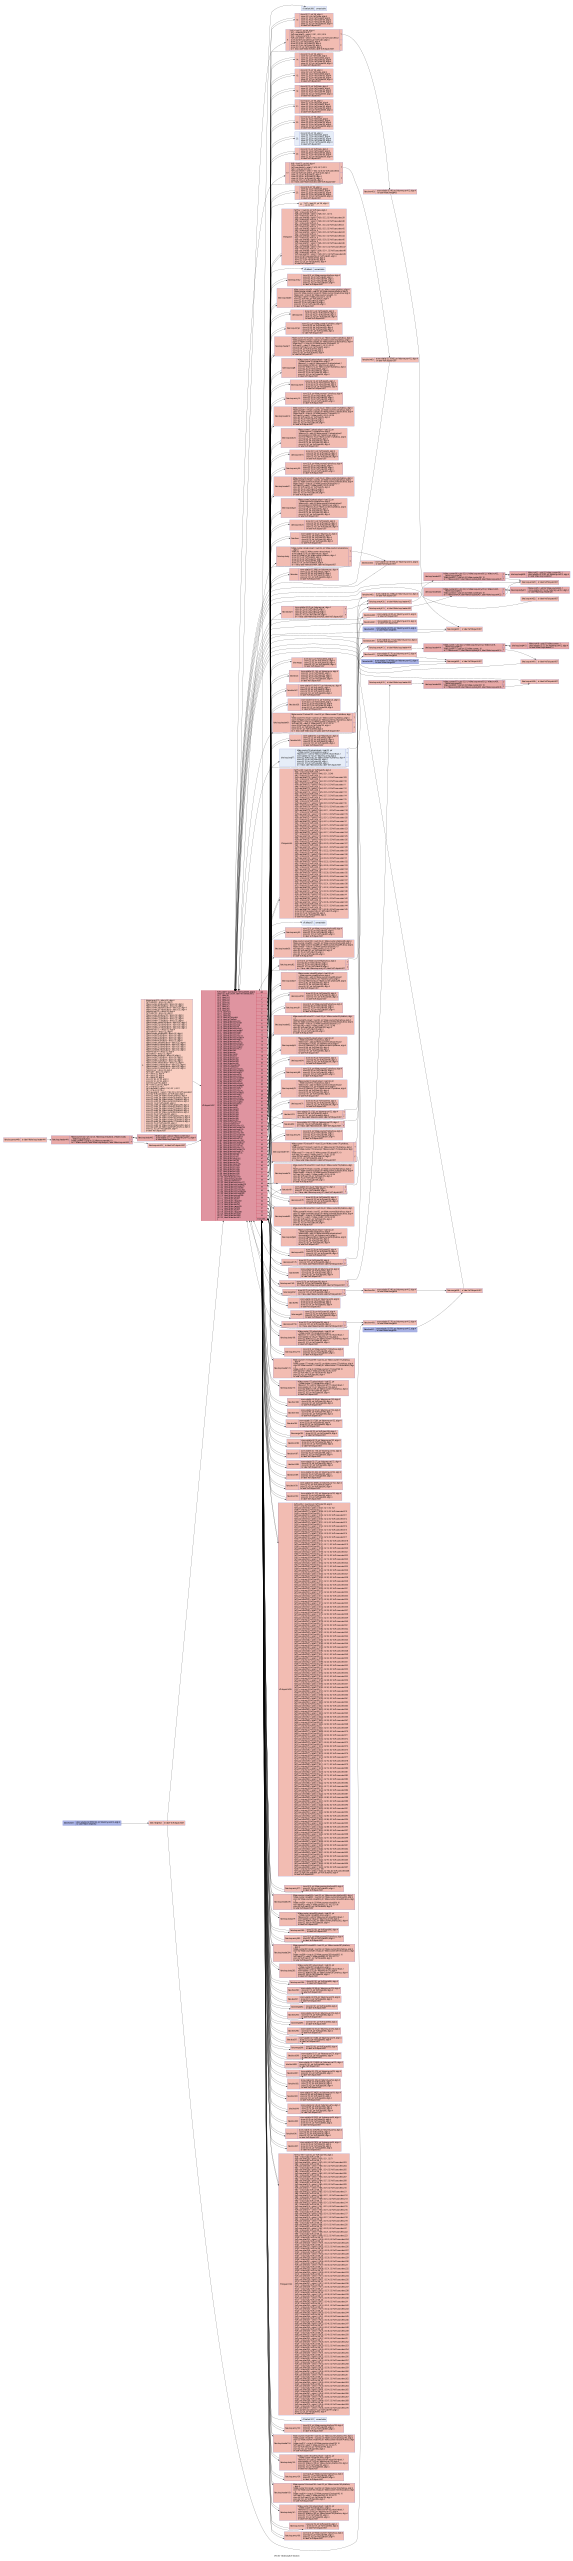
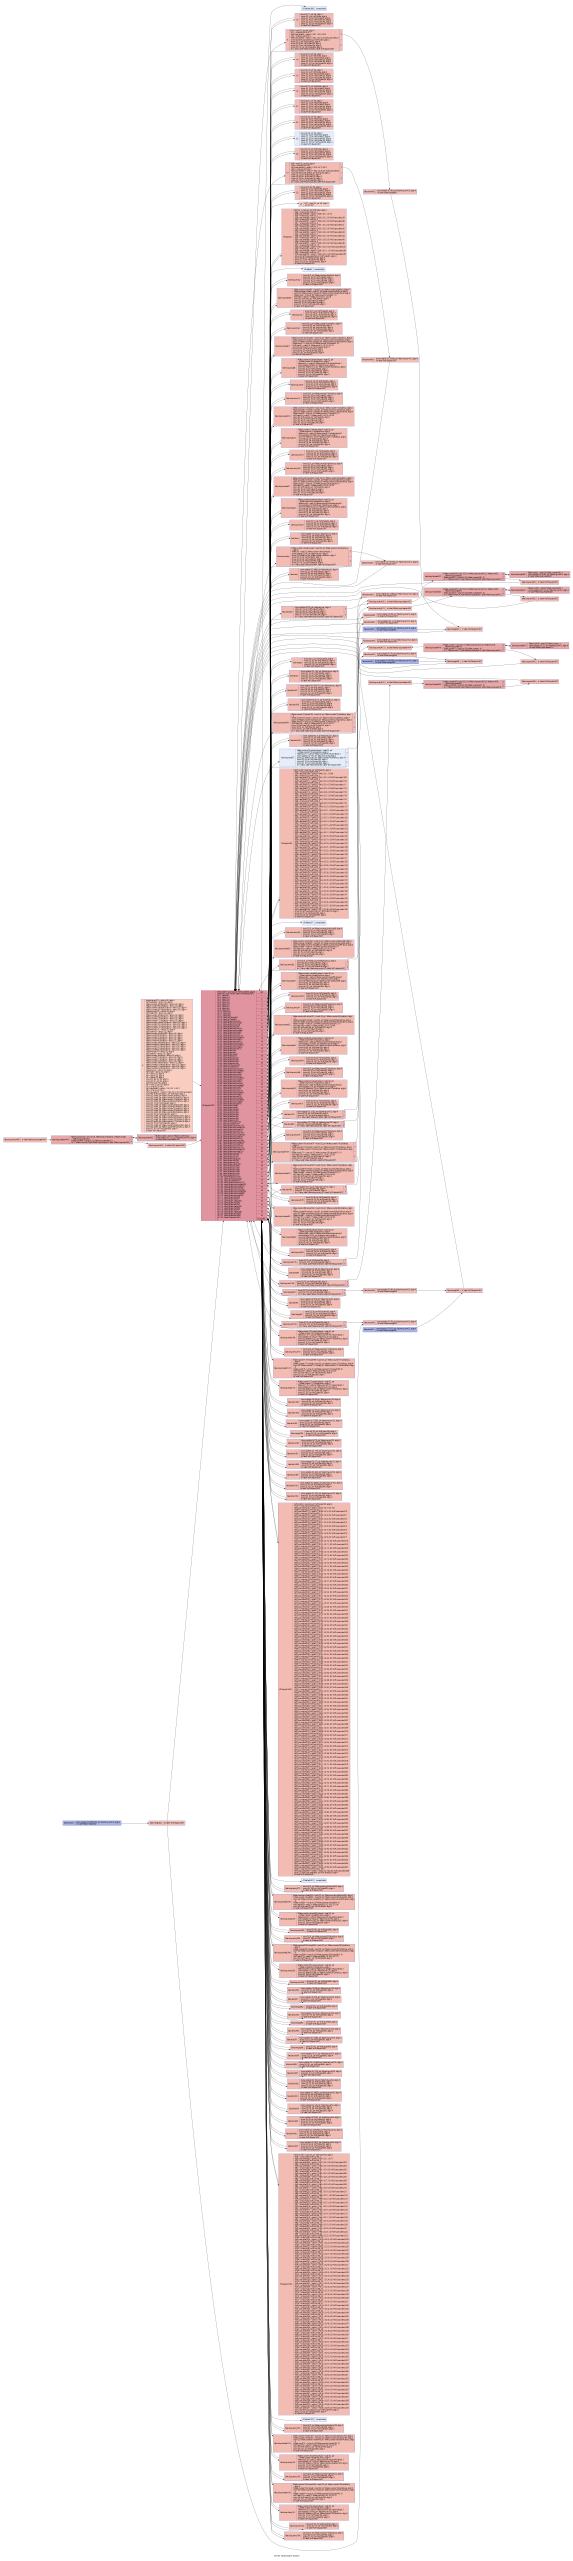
edge "fake.loop.header420:" -> "fake.loop.exit429:": now "fake.loop.header420:" -> "fake.loop.exit422:"
edge "fake.loop.entry413:" -> "fake.loop.header414:": reversed
node "cff.default201:": added
